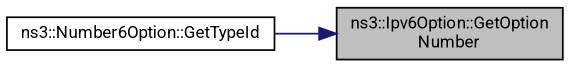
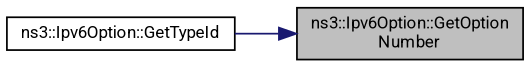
node "ns3::Number6Option::GetTypeId": label "ns3::Number6Option::GetTypeId" -> "ns3::Ipv6Option::GetTypeId"
